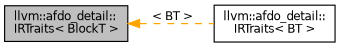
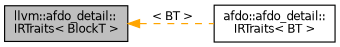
node "llvm::afdo_detail:: IRTraits< BT >": label "llvm::afdo_detail:: IRTraits< BT >" -> "afdo::afdo_detail:: IRTraits< BT >"
